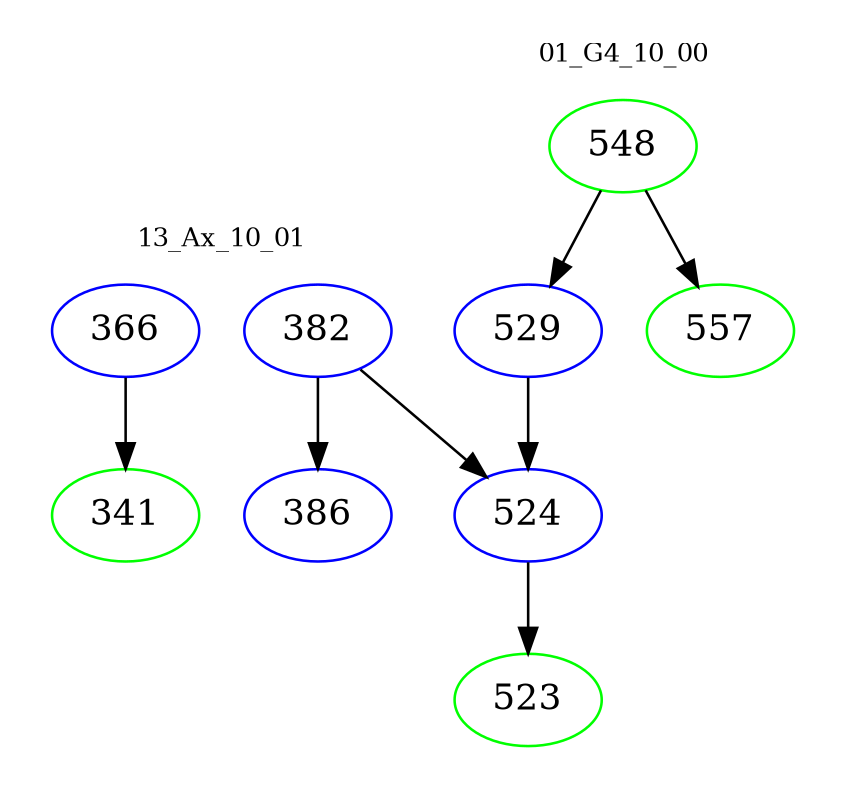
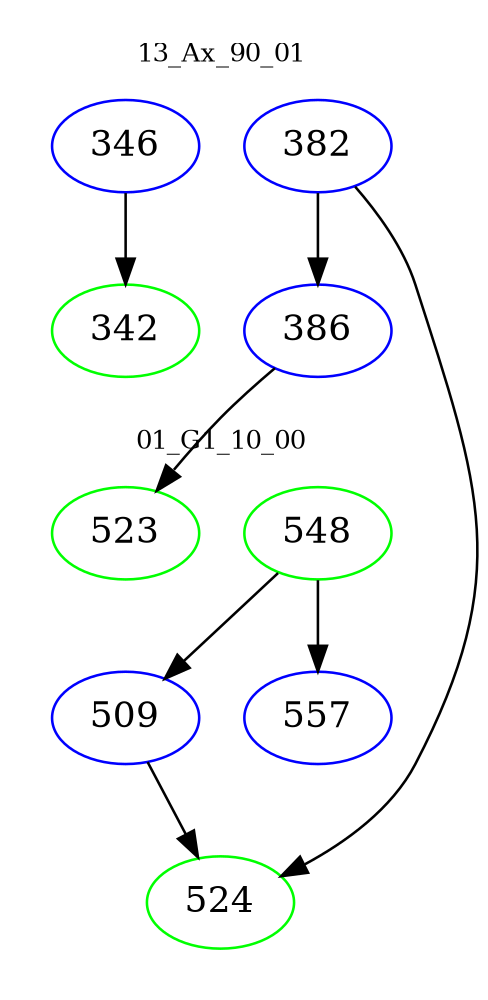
cluster "01_G4_10_00": label "01_G4_10_00" -> "01_G1_10_00"
cluster "13_Ax_10_01": label "13_Ax_10_01" -> "13_Ax_90_01"
node "366": label "366" -> "346"
node "529": label "529" -> "509"
node "557": color green -> blue
node "341": label "341" -> "342"
node "524": color blue -> green
edge "524" -> "523": now "386" -> "523"
